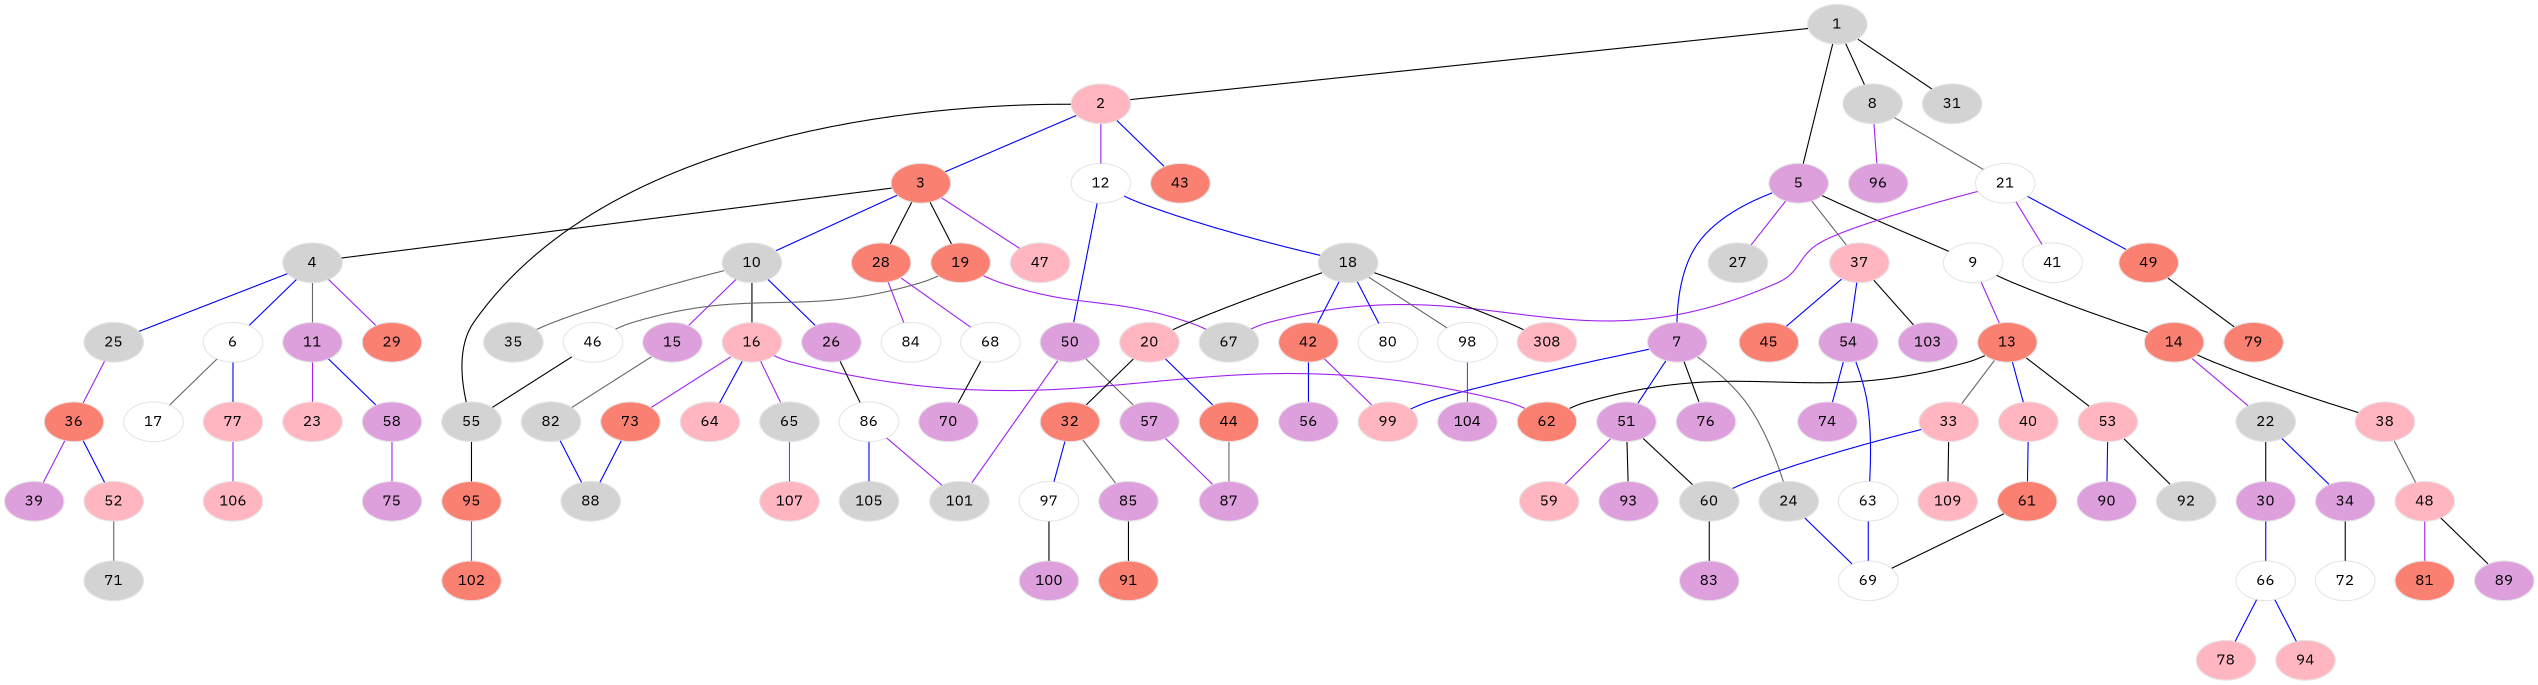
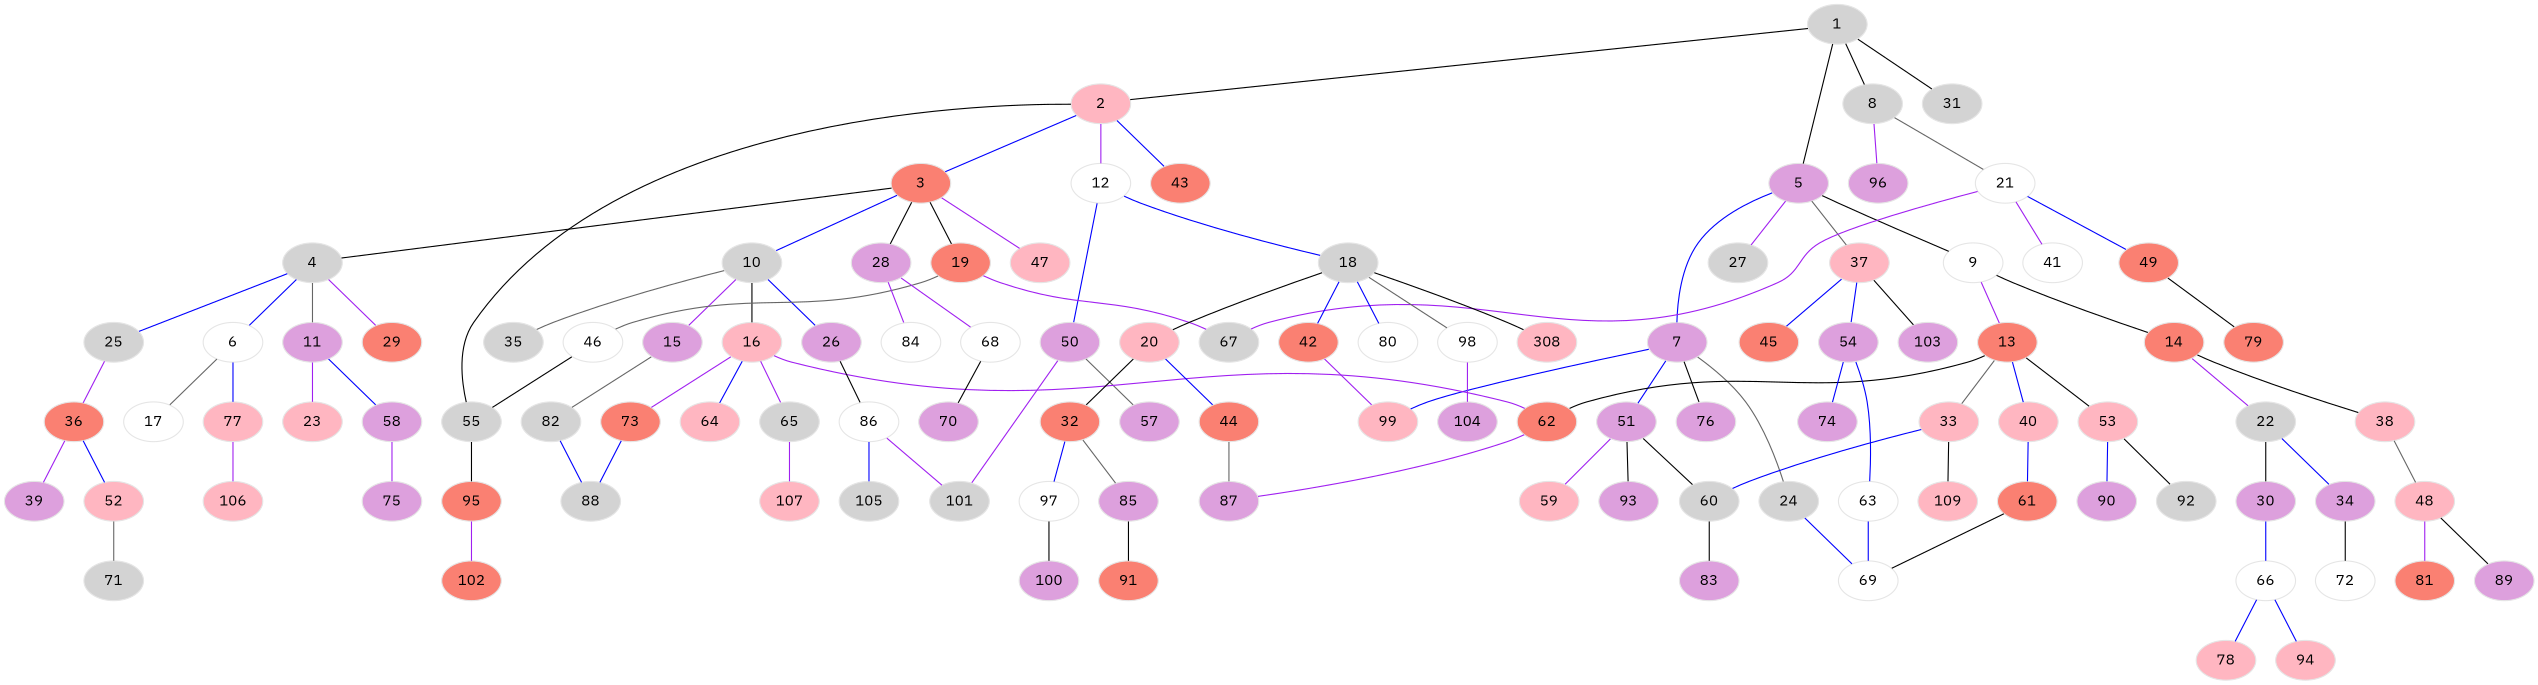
node "28": fillcolor salmon -> plum
node "56": removed
edge "57" -- "87": now "62" -- "87"
